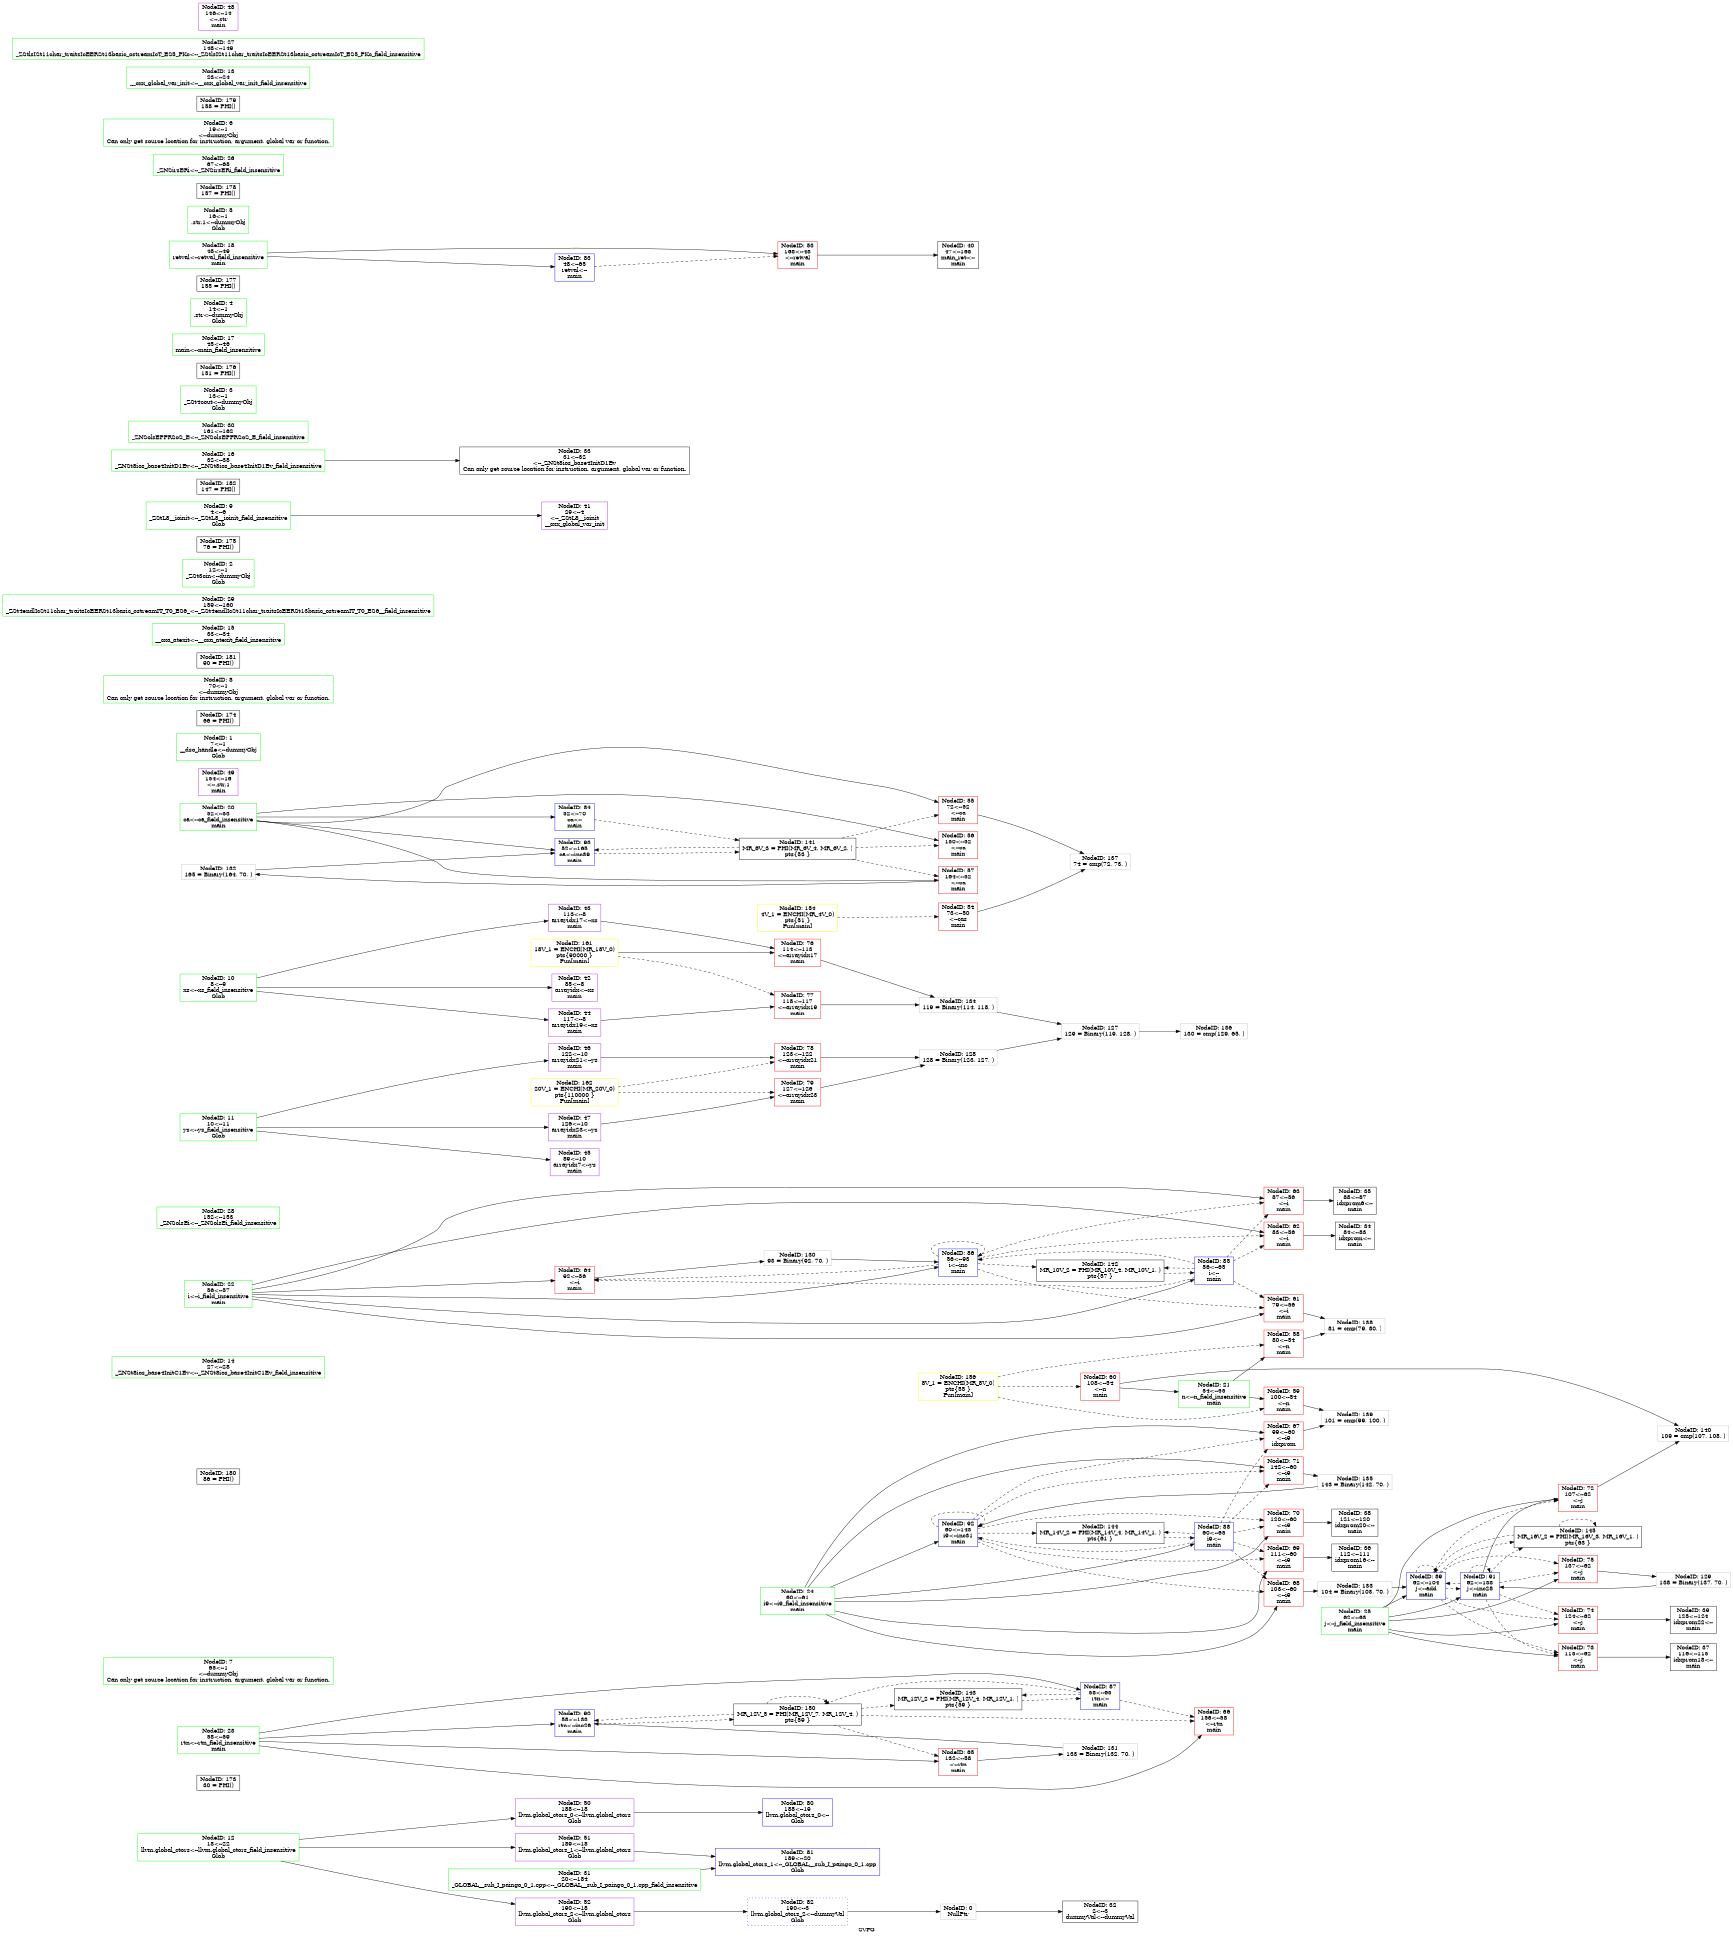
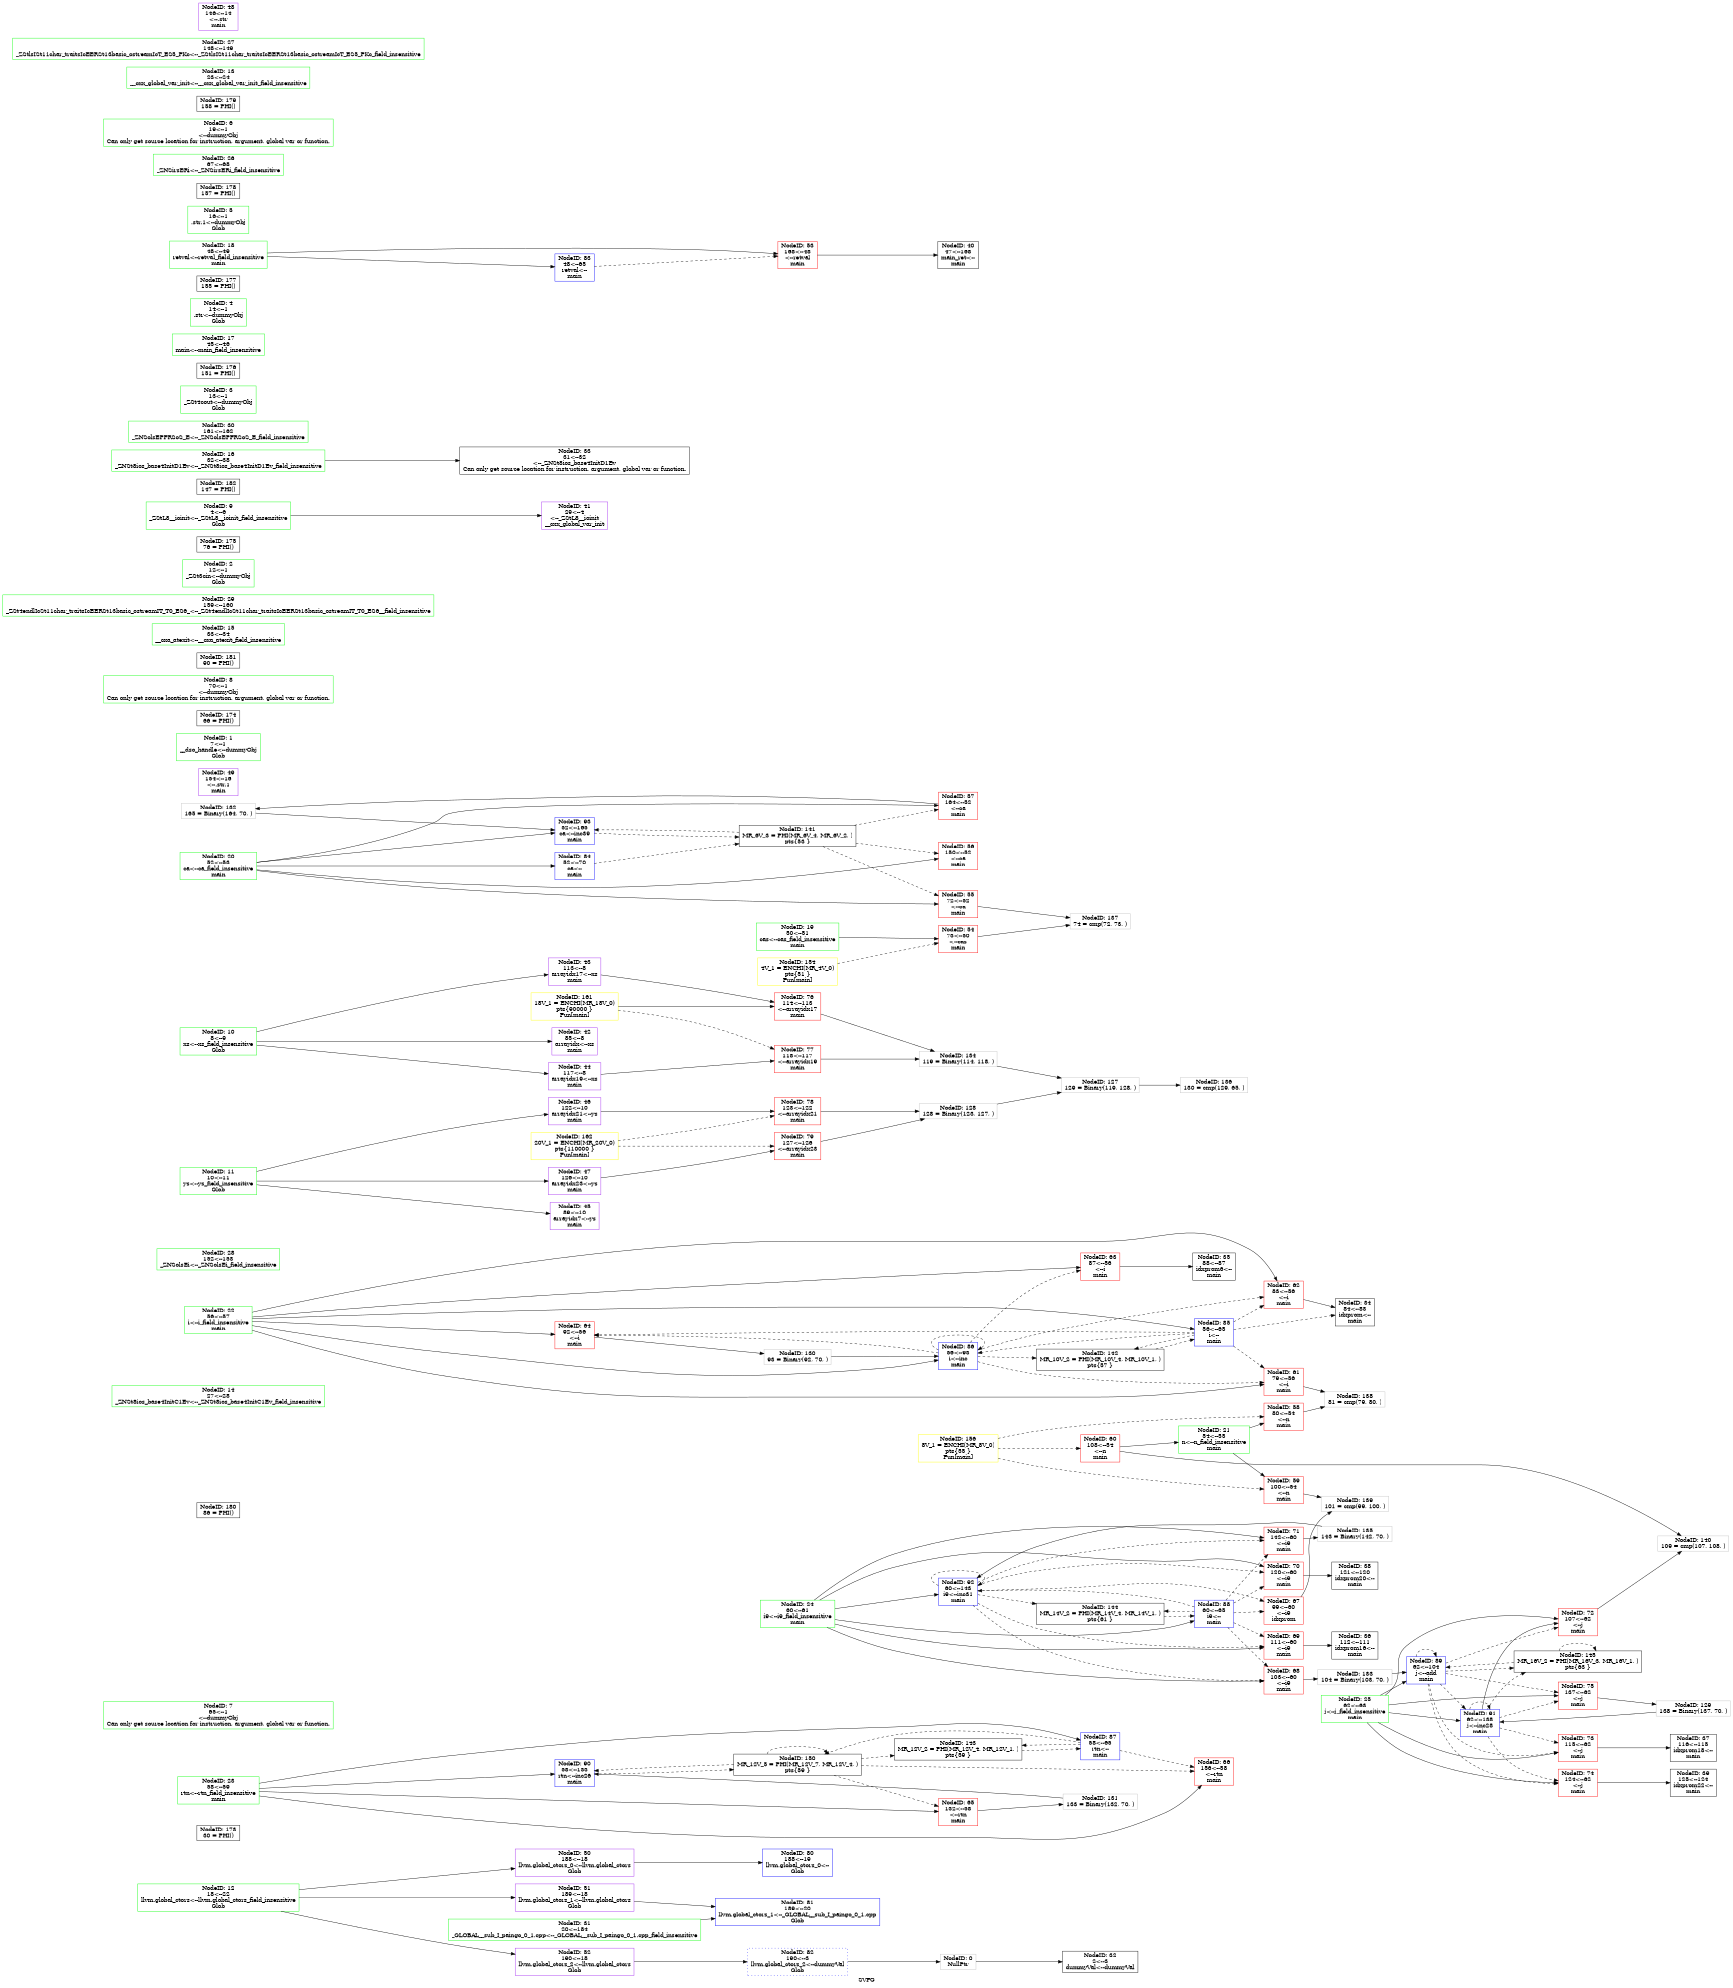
node "NodeID: 19": added
edge "NodeID: 85" -> "NodeID: 63": now "NodeID: 85" -> "NodeID: 34"
edge "NodeID: 24" -> "NodeID: 67": removed
edge "NodeID: 91" -> "NodeID: 89": removed
